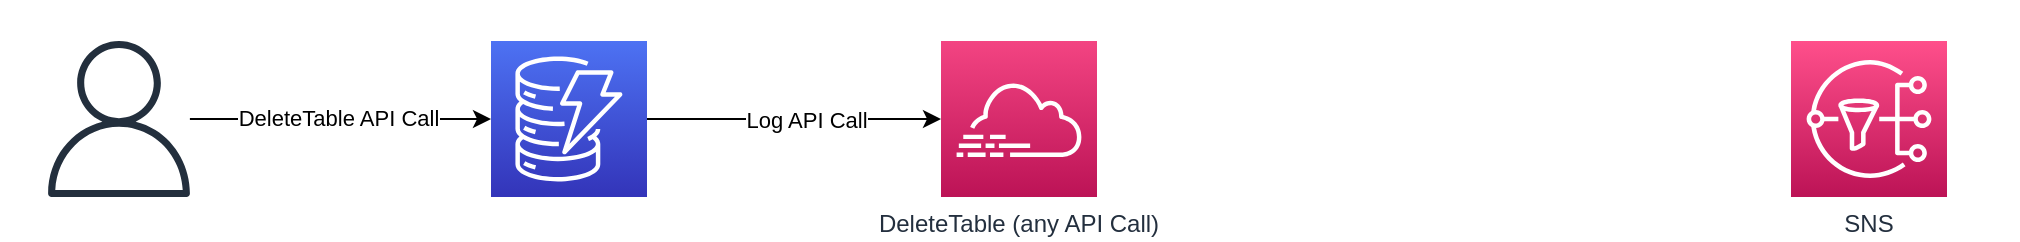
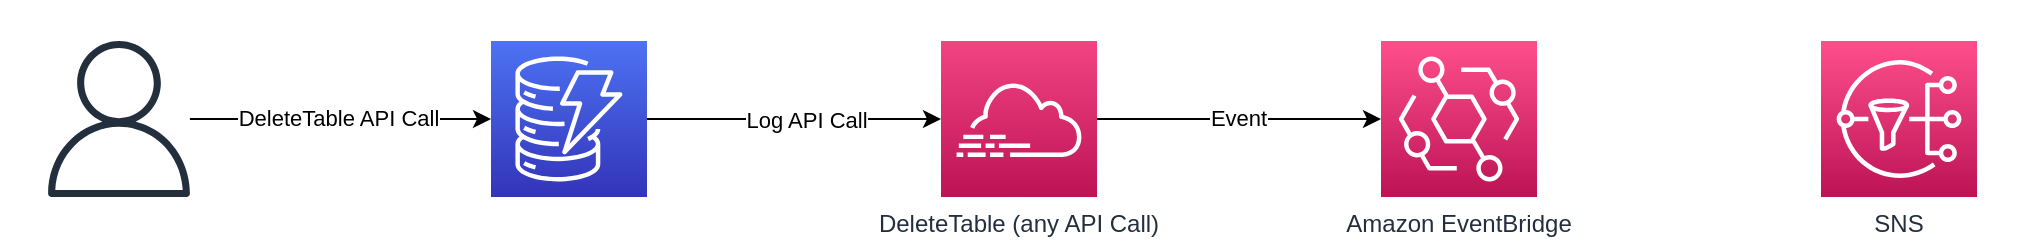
edge "DeleteTable (any API Call)" -> "Amazon EventBridge": added, label "Event"
node "Amazon EventBridge": added
node "SNS": moved (1869, 119) -> (1899, 119)
